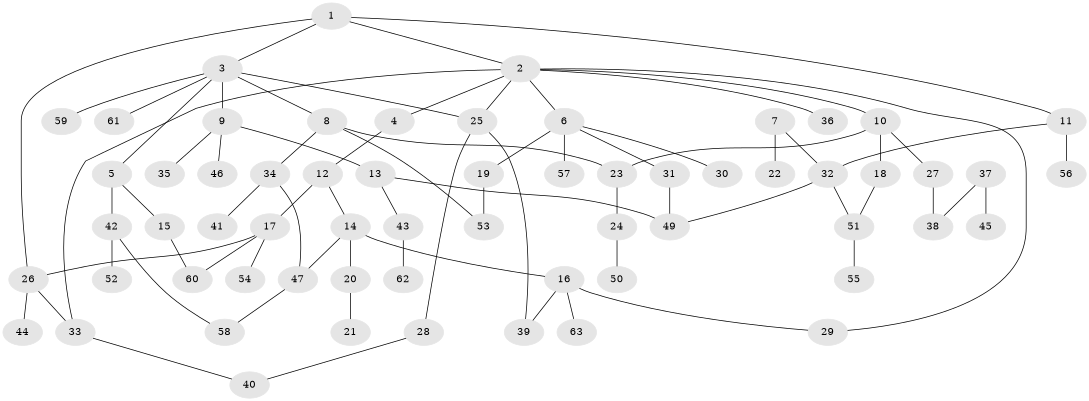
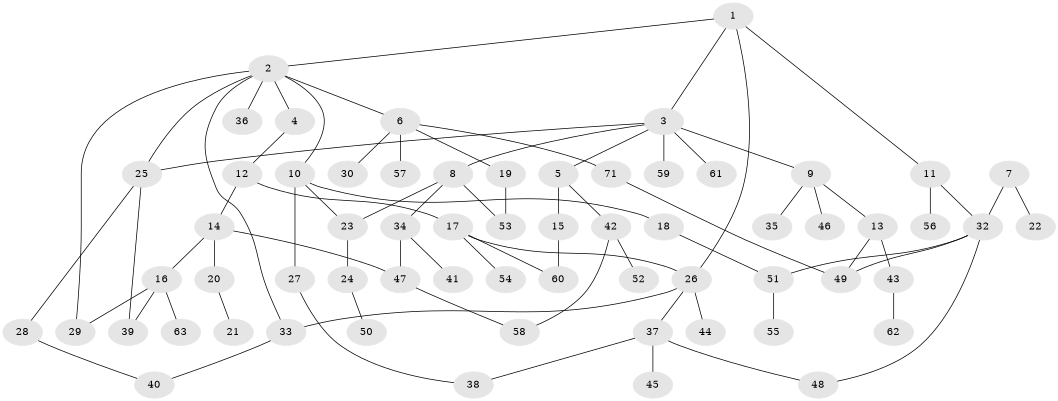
node "31": label "31" -> "71"
edge "26" -- "37": added
node "48": added
